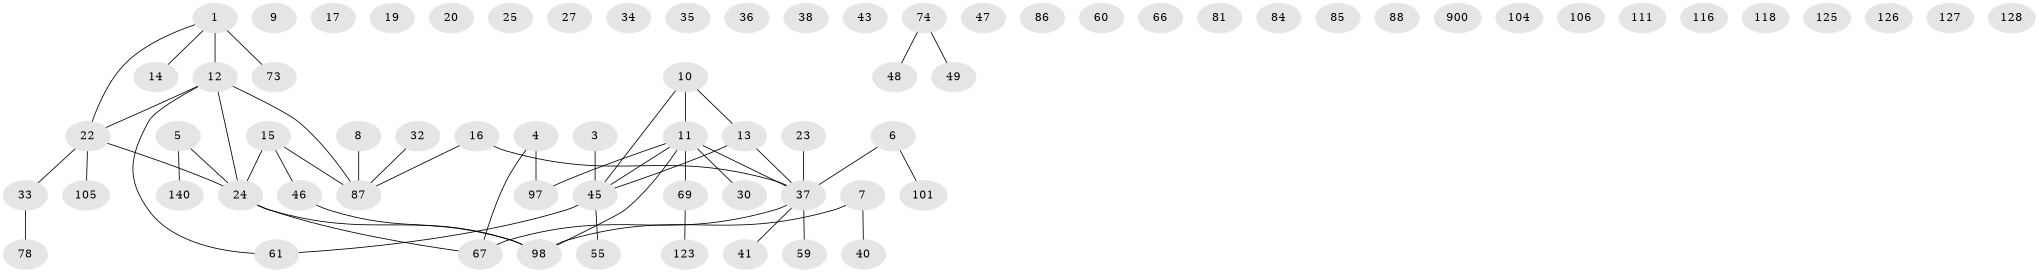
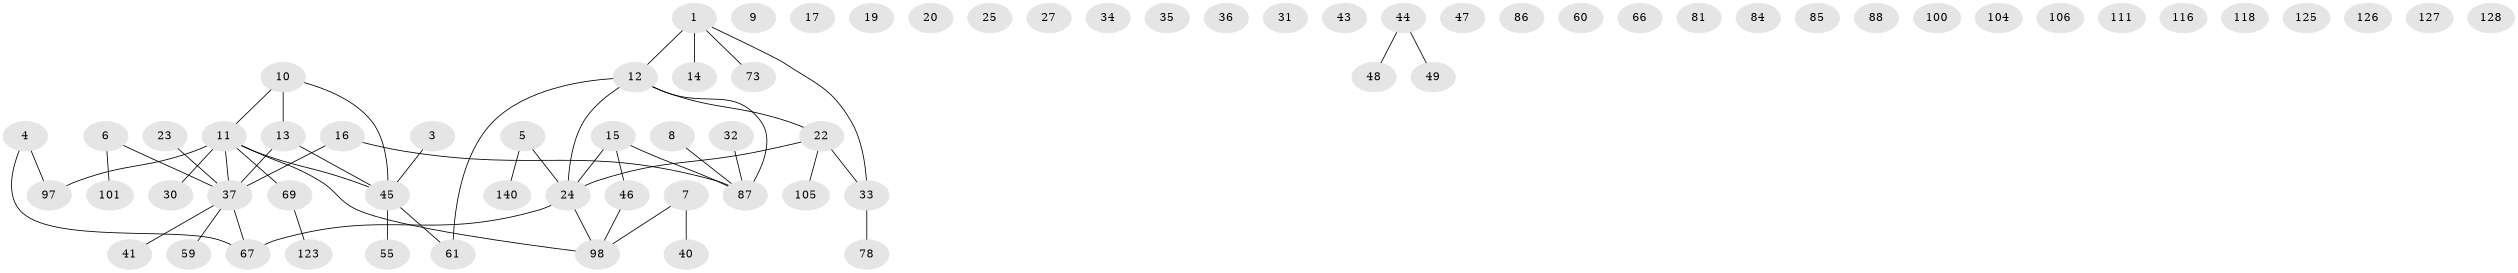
node "38": label "38" -> "31"
node "74": label "74" -> "44"
node "900": label "900" -> "100"
edge "1" -- "22": now "1" -- "33"
